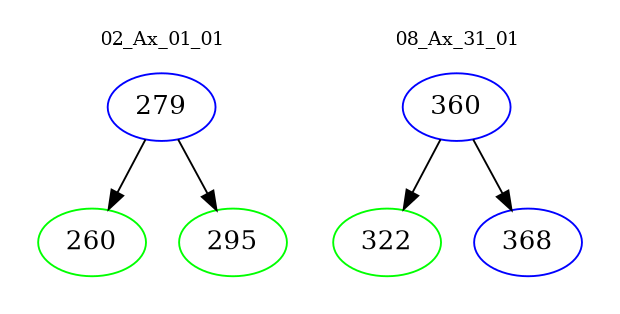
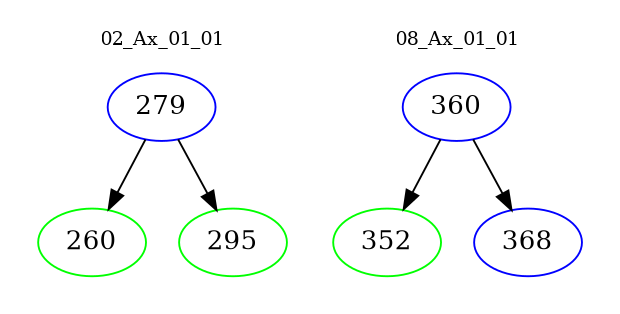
cluster "08_Ax_31_01": label "08_Ax_31_01" -> "08_Ax_01_01"
node "322": label "322" -> "352"
